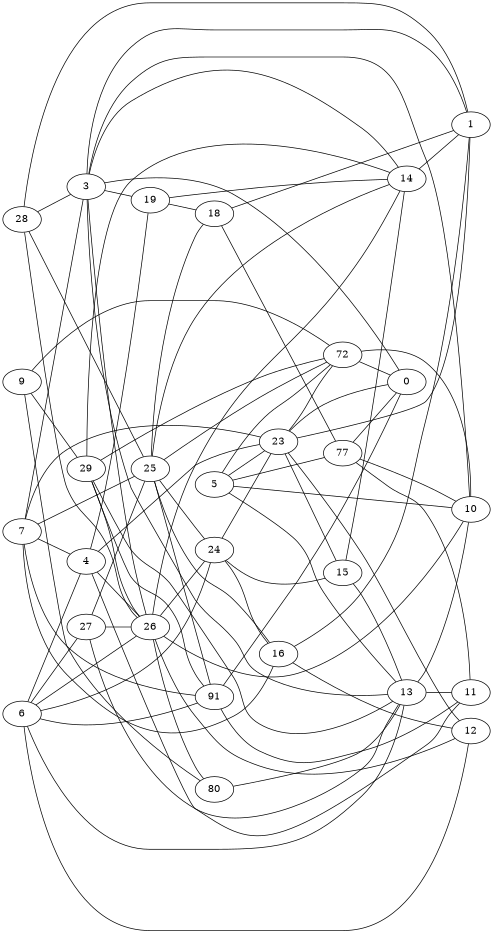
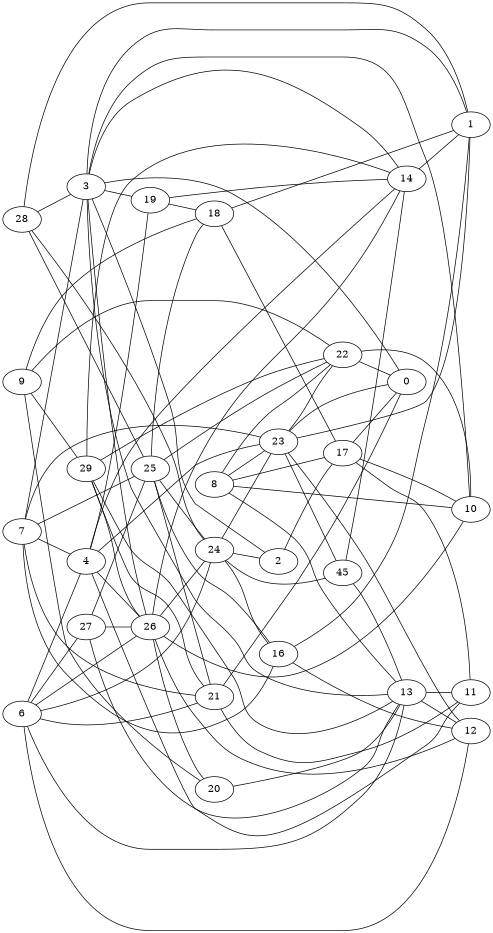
edge "18" -- "9": added
edge "14" -- "25": now "14" -- "4"
node "72": label "72" -> "22"
edge "28" -- "26": now "28" -- "24"
node "77": label "77" -> "17"
node "5": label "5" -> "8"
node "2": added
node "15": label "15" -> "45"
edge "10" -- "13": now "12" -- "13"
node "91": label "91" -> "21"
node "80": label "80" -> "20"
